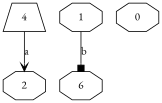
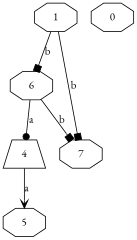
node "2": label "2" -> "5"
edge "6" -> "4": added, label "a"
node "7": added
